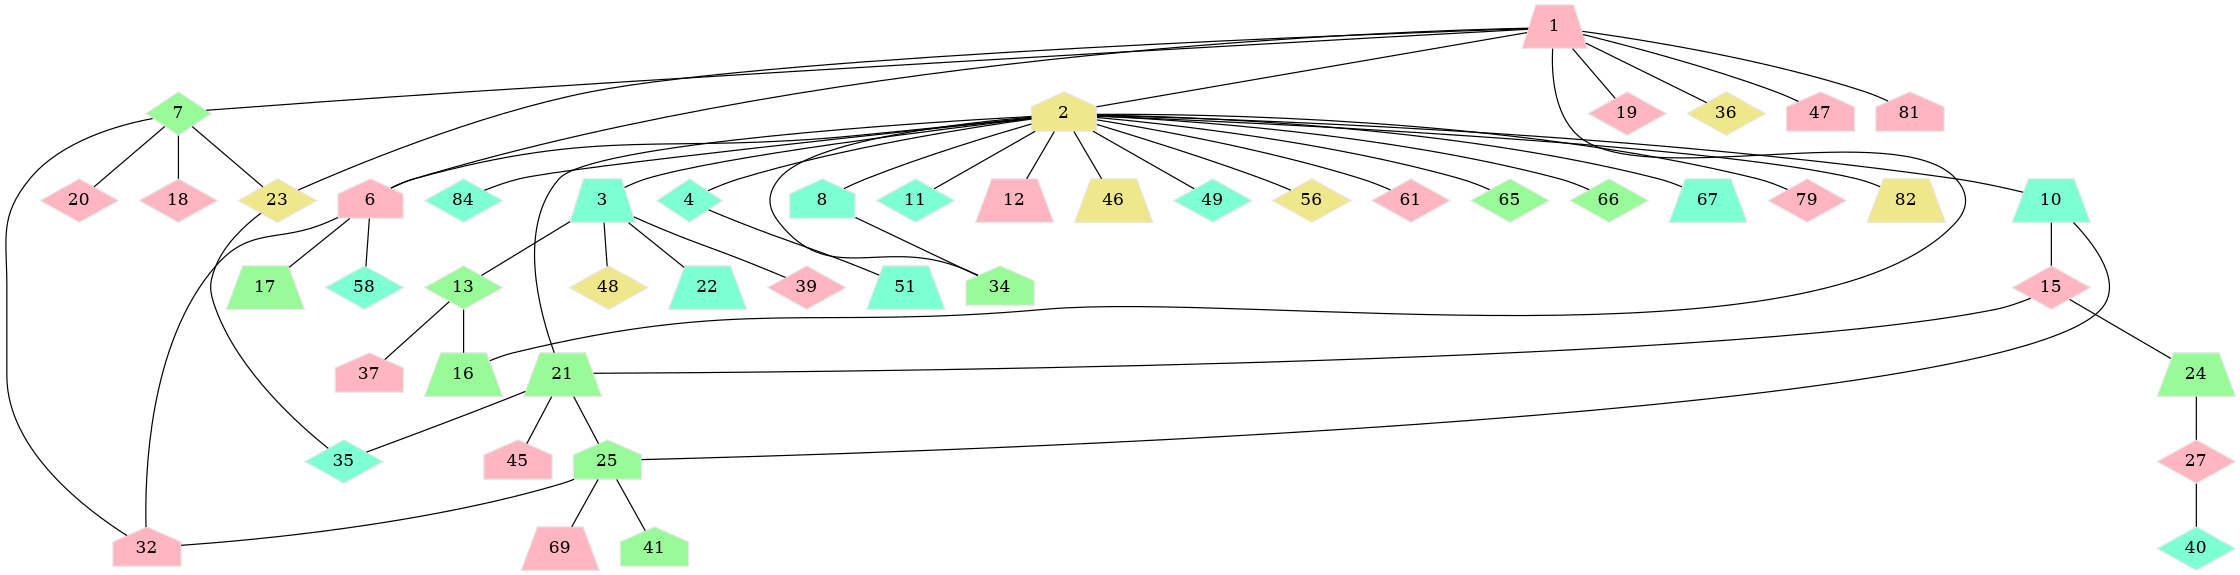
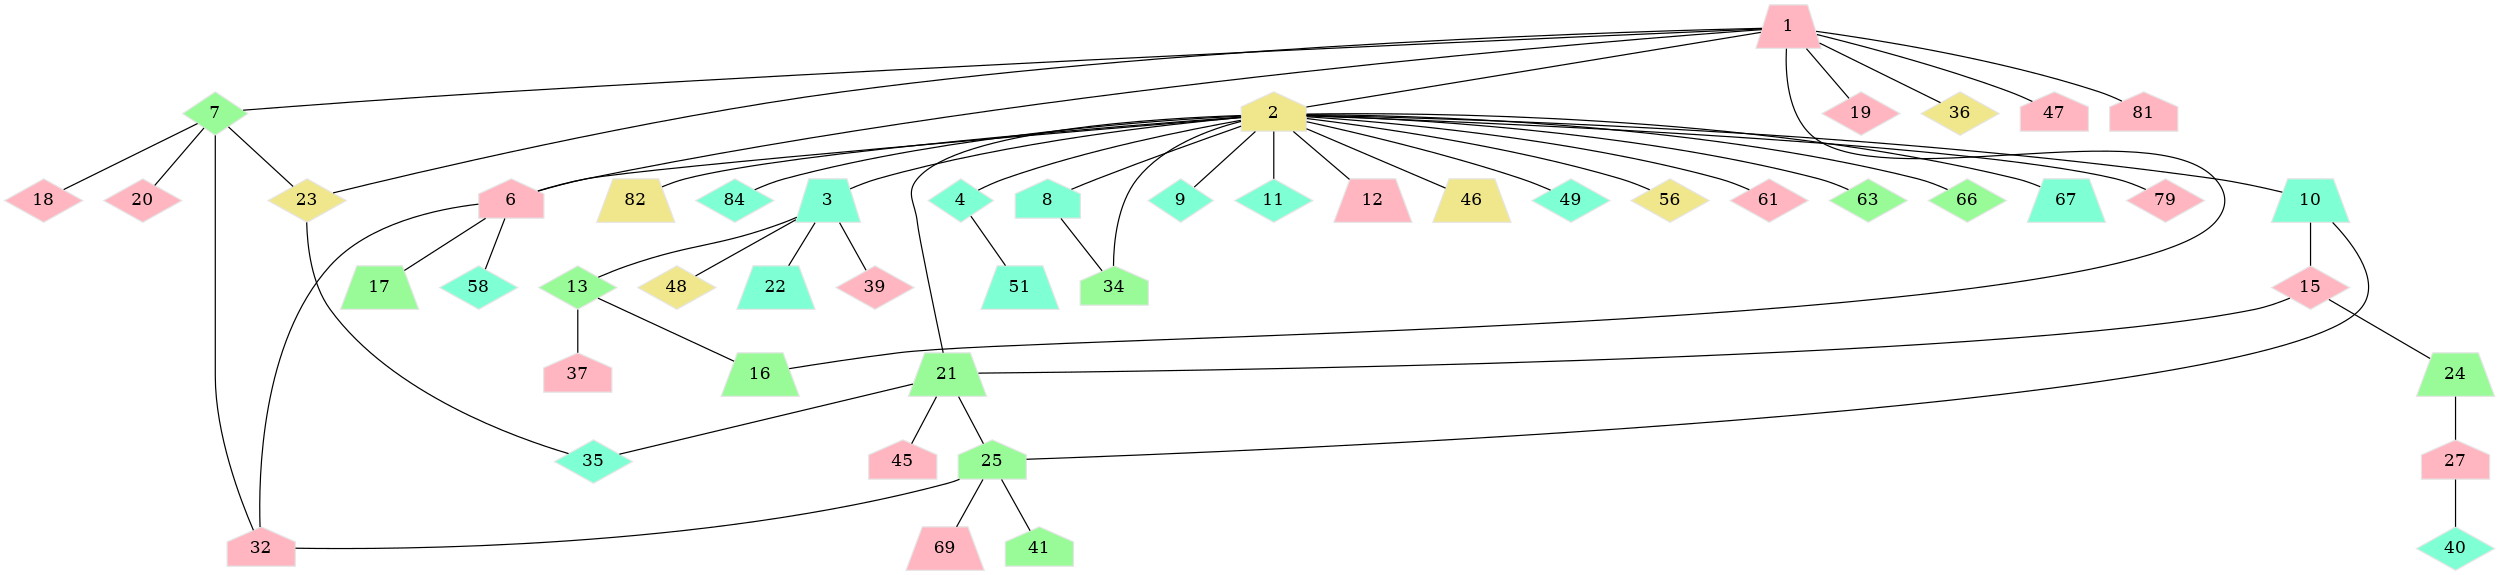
node "9": added
node "65": label "65" -> "63"
node "27": shape diamond -> house
